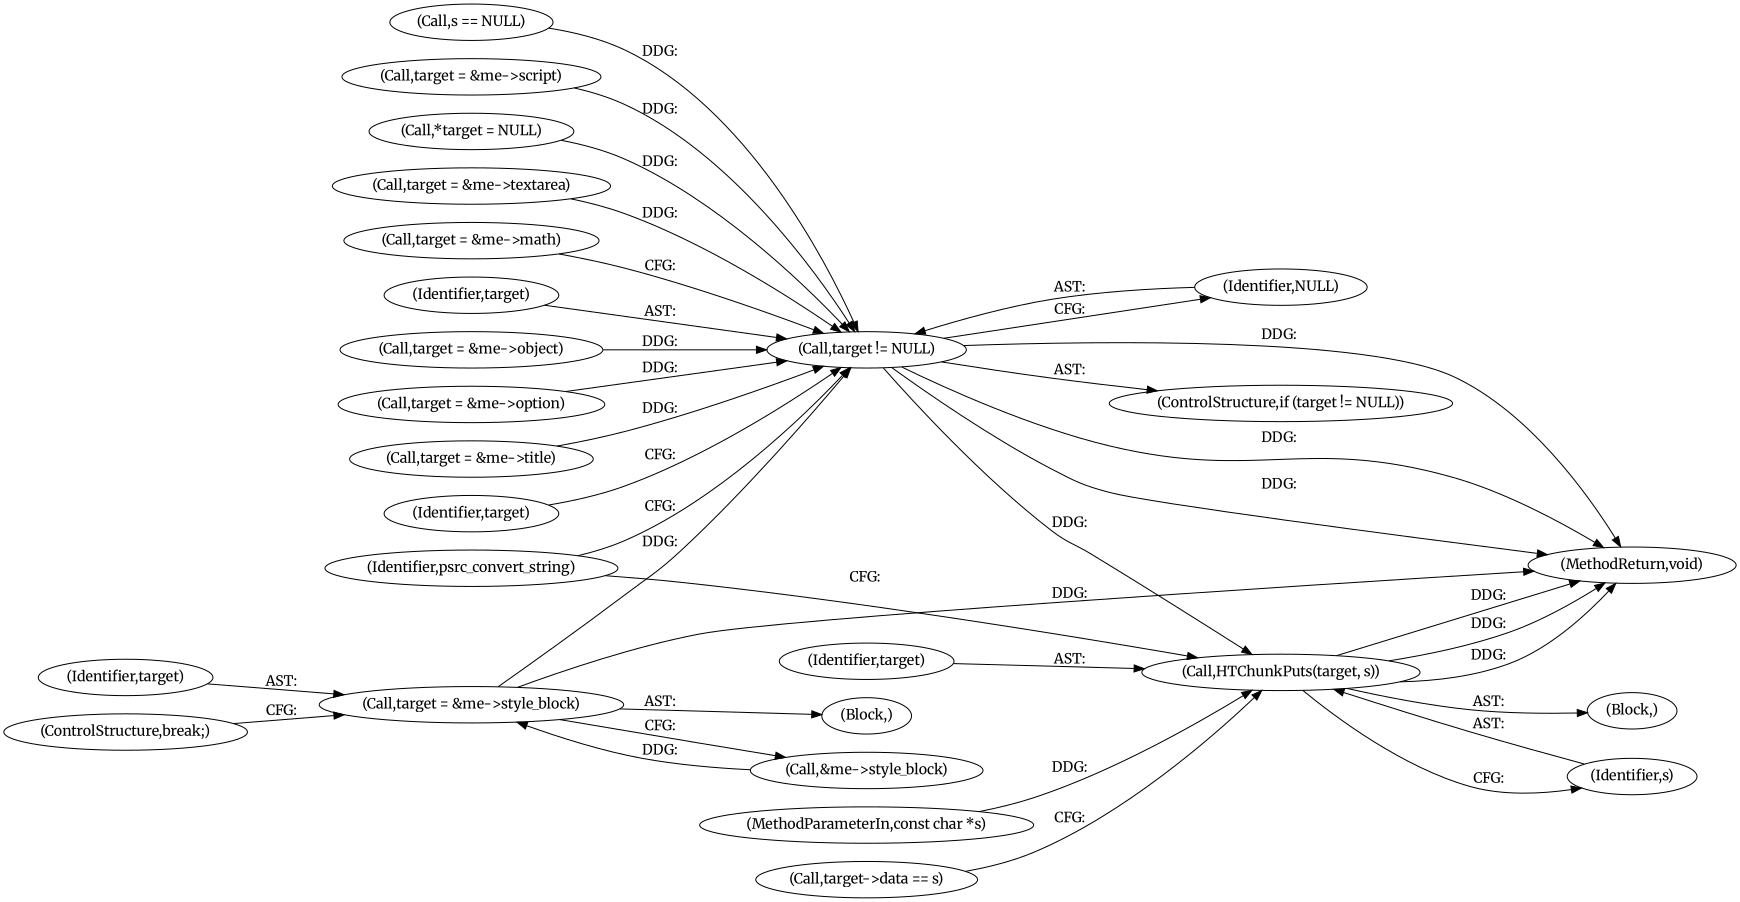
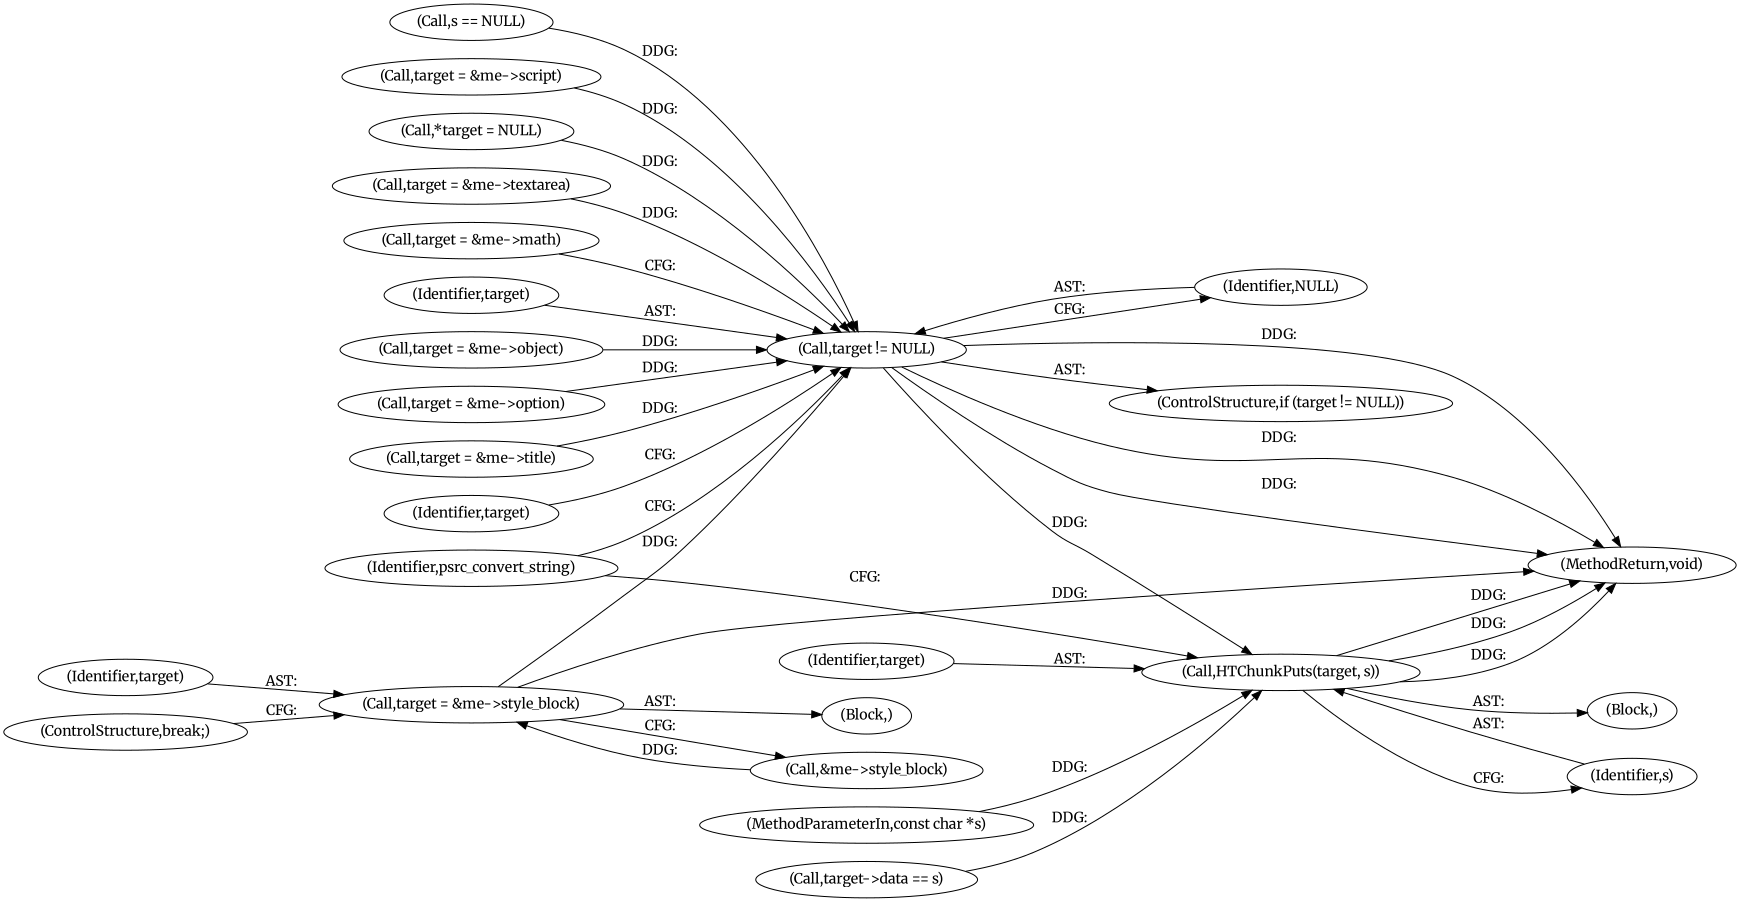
edge "(Call,target->data == s)" -> "(Call,HTChunkPuts(target, s))": label "CFG: " -> "DDG: "
